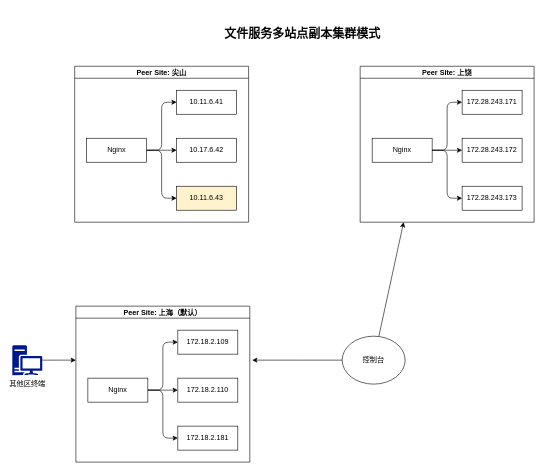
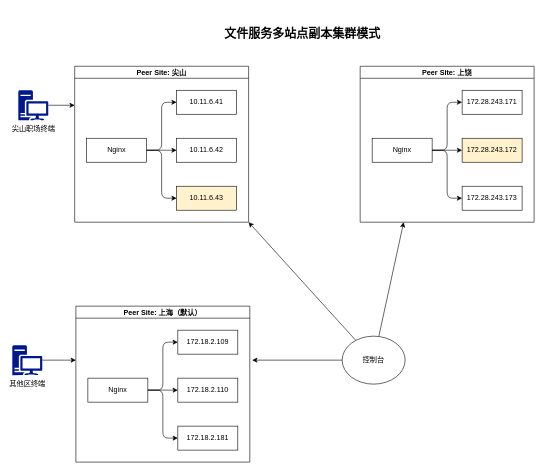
node "尖山职场终端": added
edge "尖山职场终端" -> "Peer Site: 尖山": added
node "10.17.6.42": label "10.17.6.42" -> "10.11.6.42"
node "172.28.243.172": fillcolor #ffffff -> #fff2cc
edge "控制台" -> "Peer Site: 尖山": added
